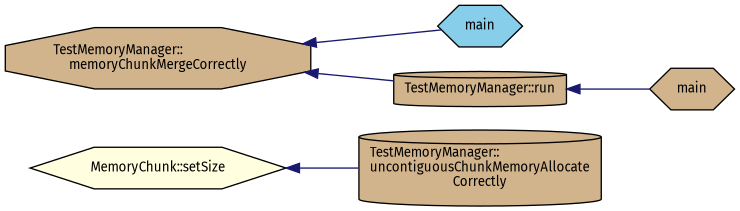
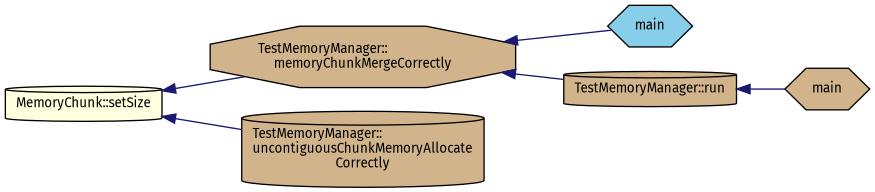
edge "TestMemoryManager:: memoryChunkMergeCorrectly" -> "MemoryChunk::setSize": added
node "MemoryChunk::setSize": shape hexagon -> cylinder
